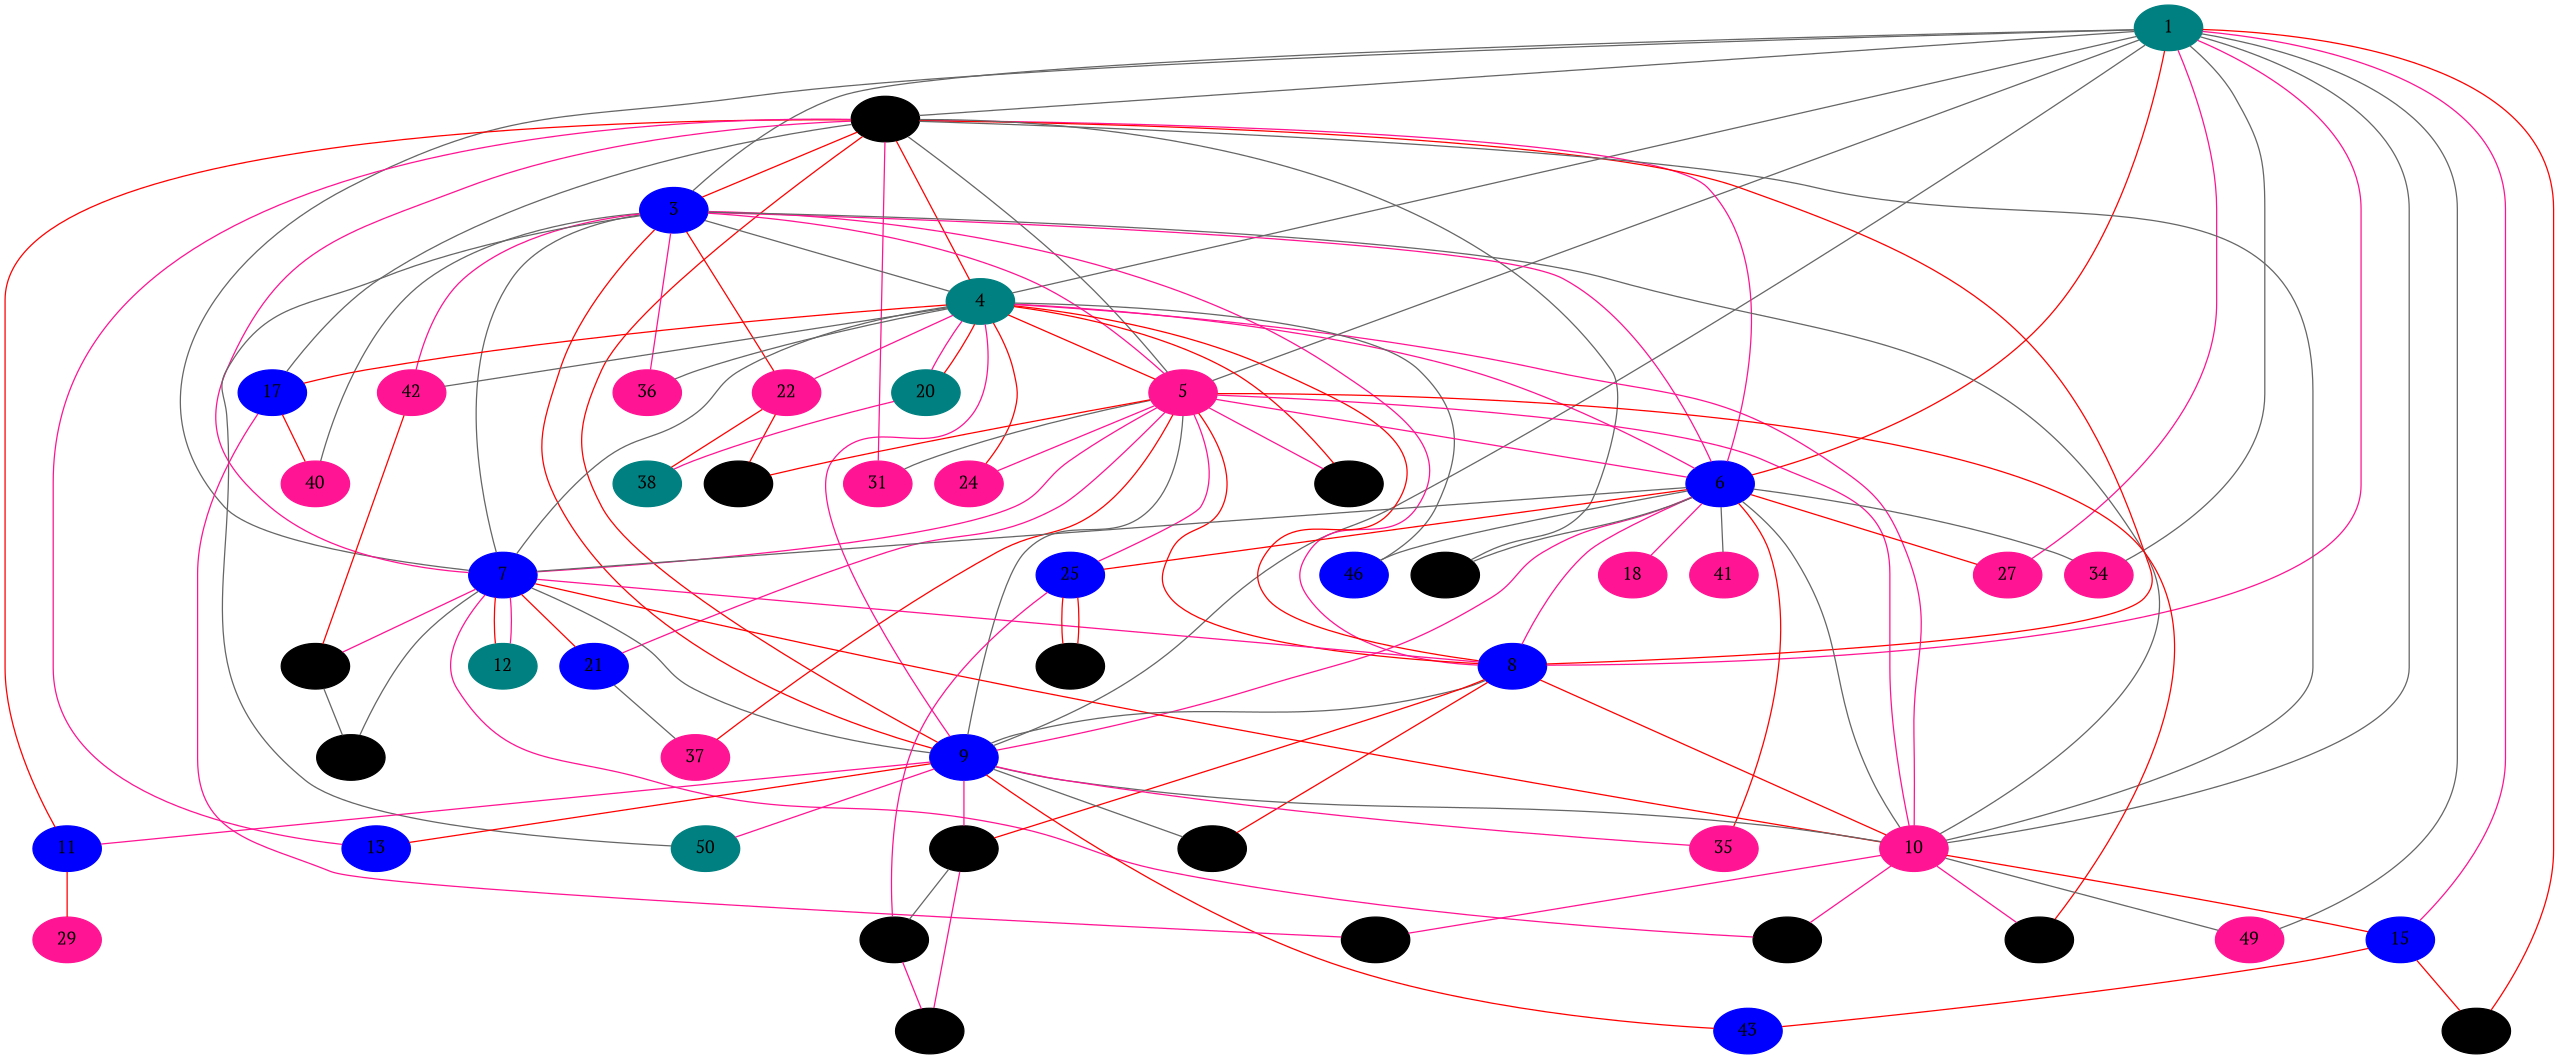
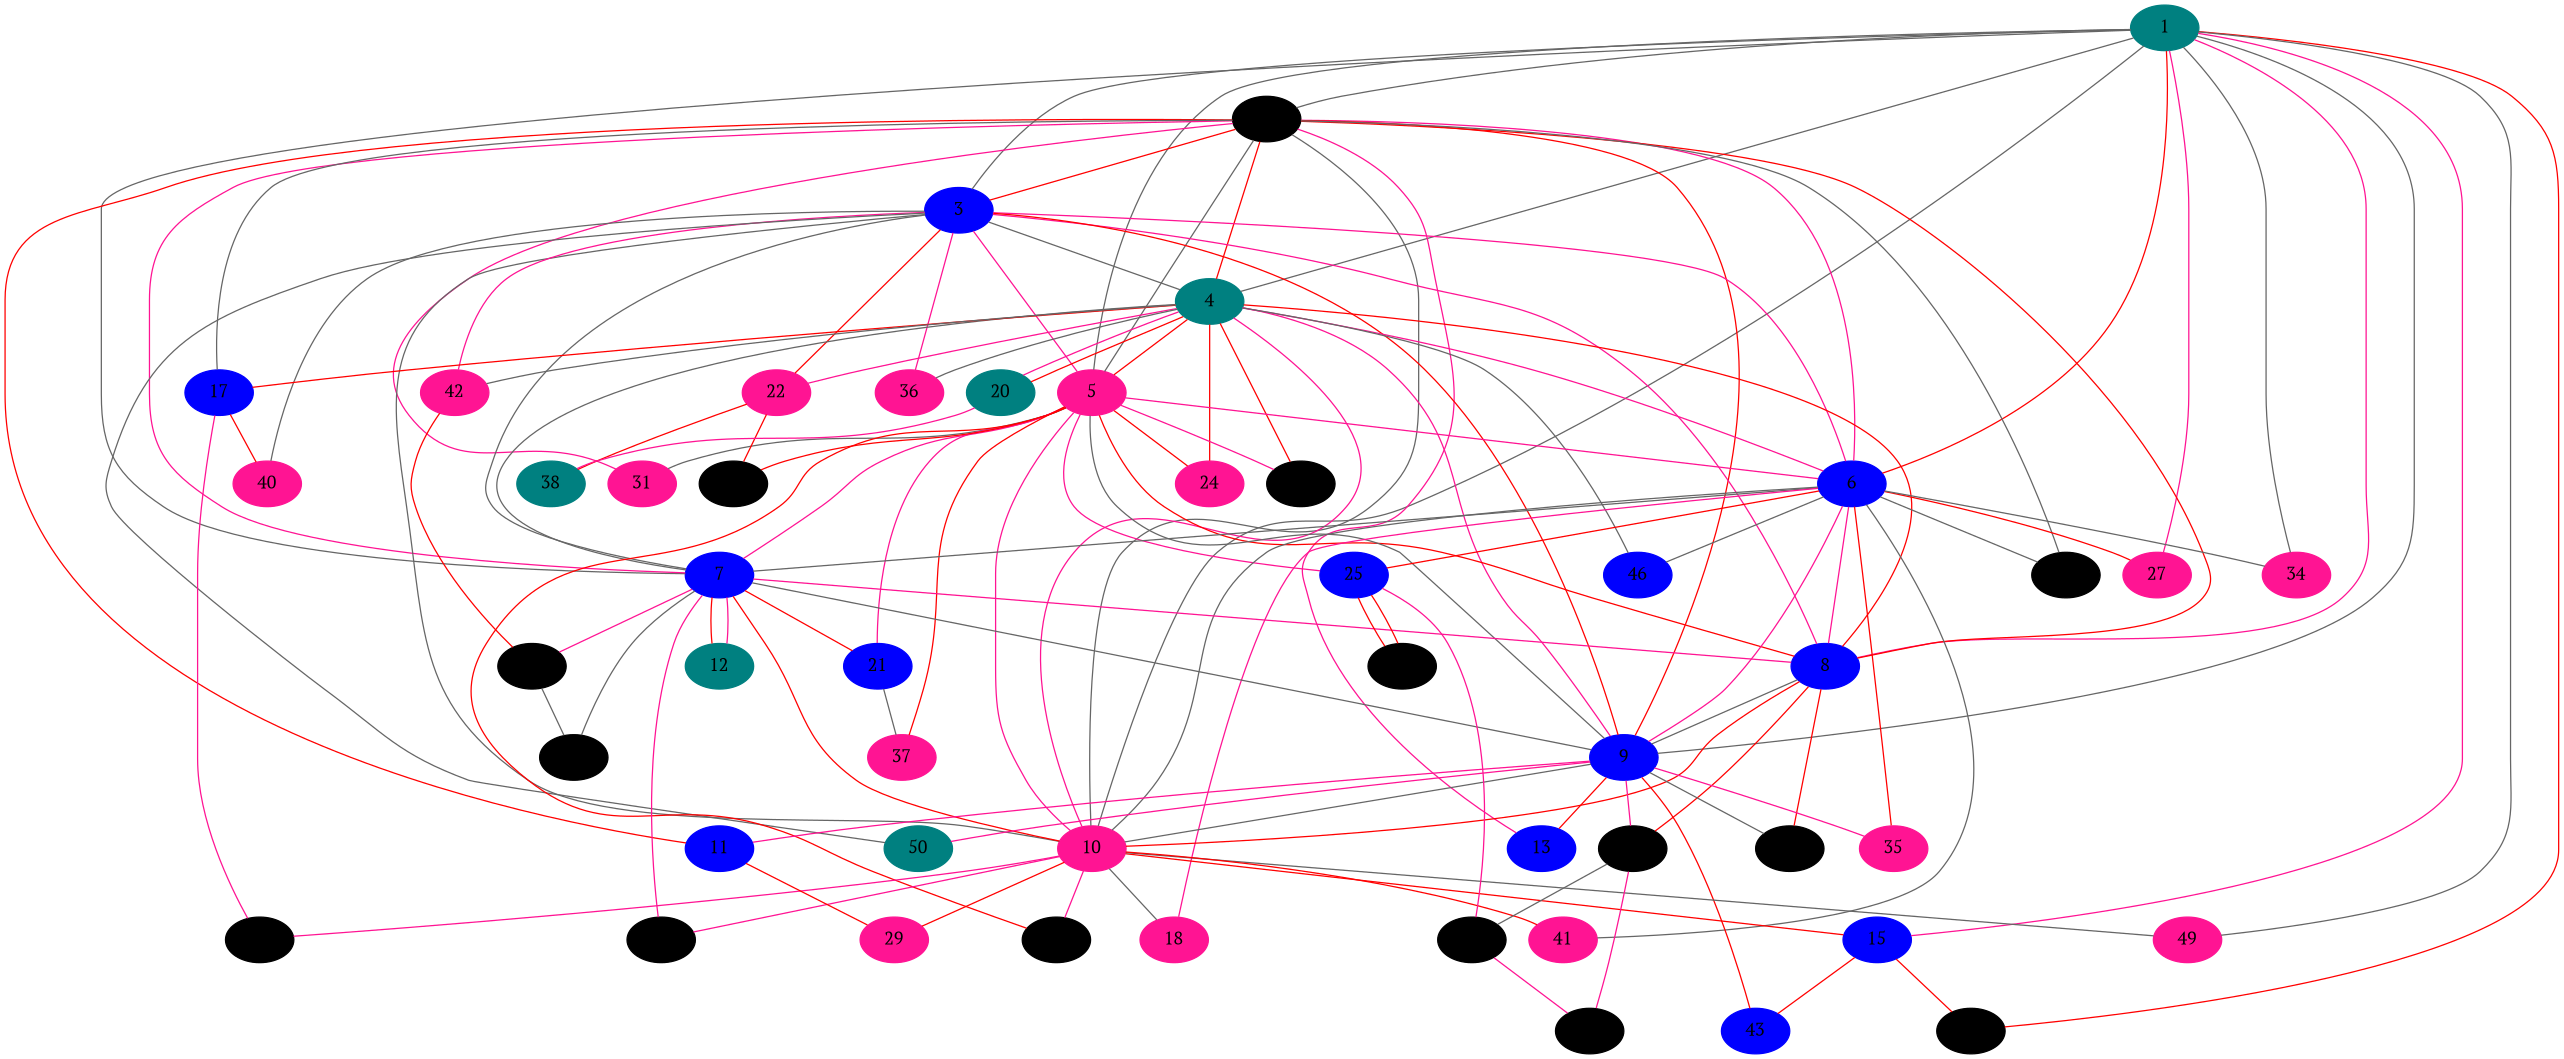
edge "5" -- "24": color deeppink -> red
edge "10" -- "41": added
edge "10" -- "29": added
edge "10" -- "18": added
